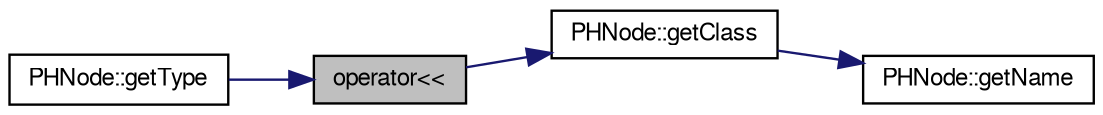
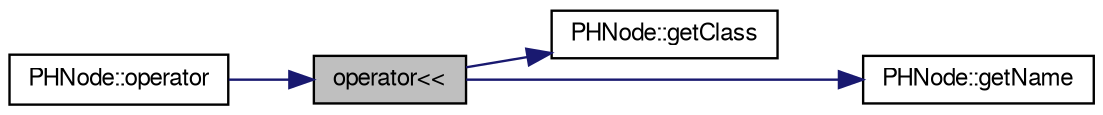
edge "PHNode::getClass" -> "PHNode::getName": now "operator<<" -> "PHNode::getName"
node "PHNode::getType": label "PHNode::getType" -> "PHNode::operator"
